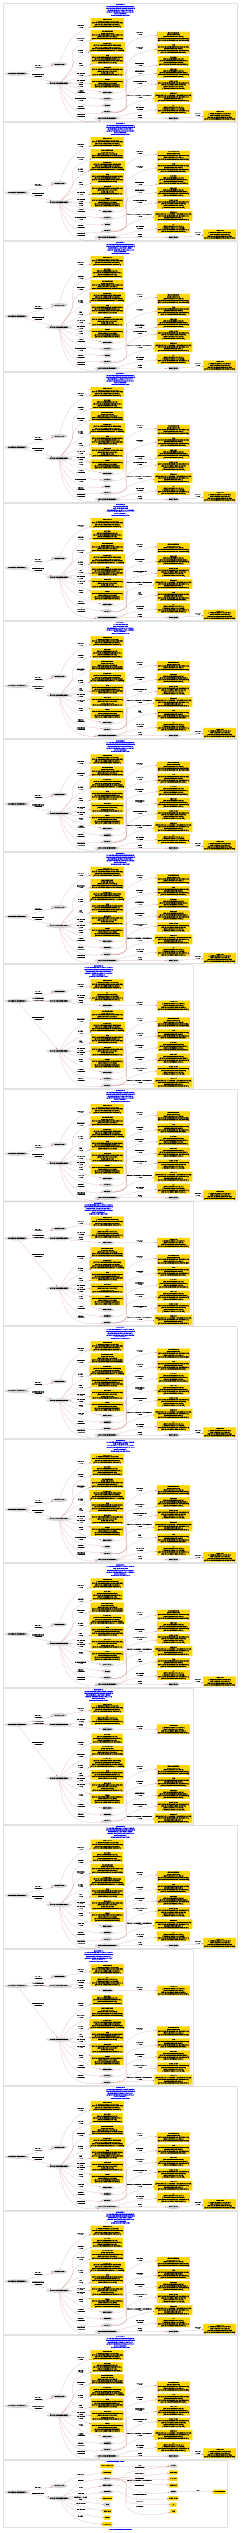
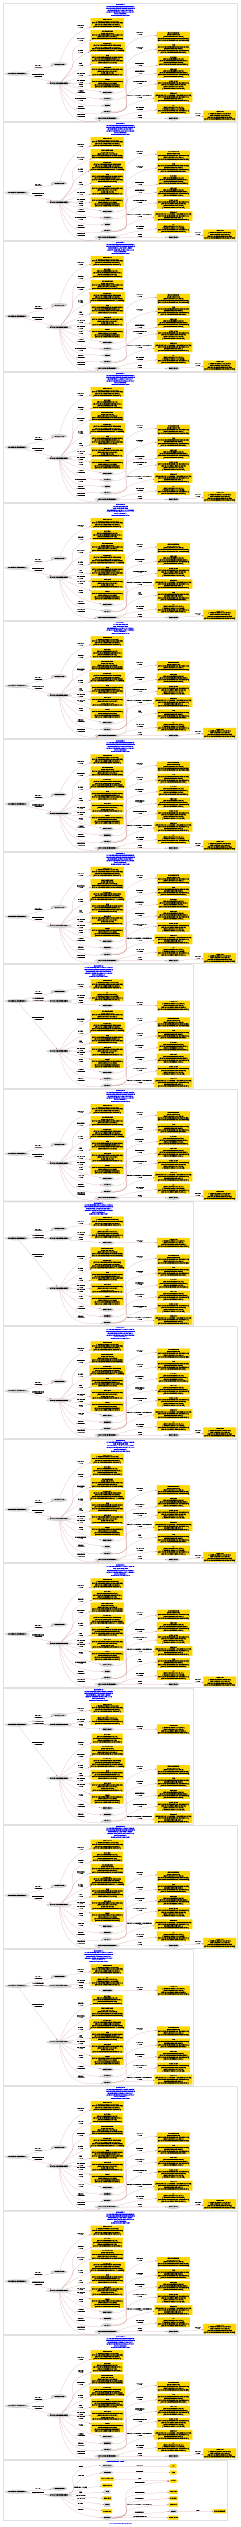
node "Place2": fillcolor lightgray -> gold
node "image-URL": removed
node "credit": fillcolor gold -> lightgray
